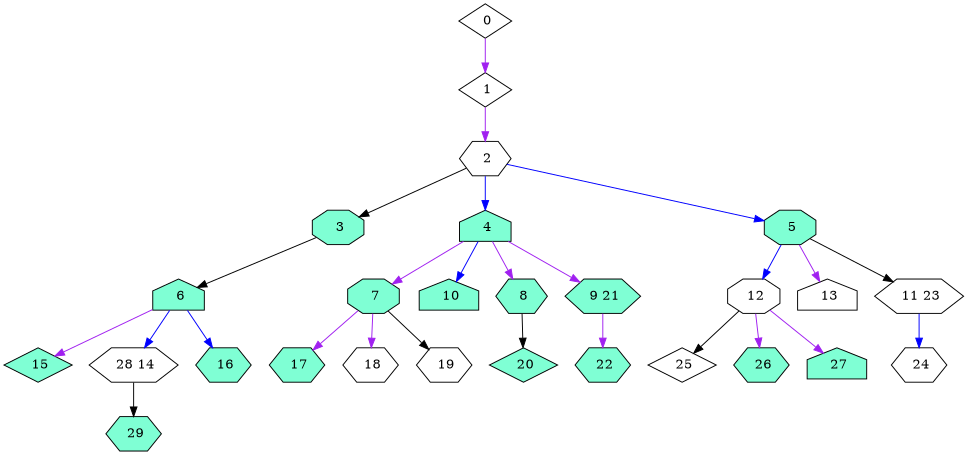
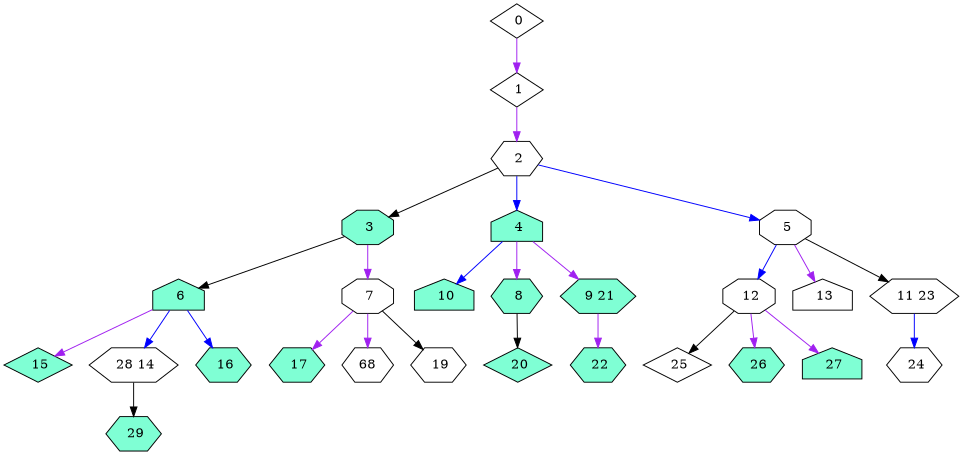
node "5": fillcolor aquamarine -> white
edge "4" -> "7": now "3" -> "7"
node "7": fillcolor aquamarine -> white
node "18": label "18" -> "68"
